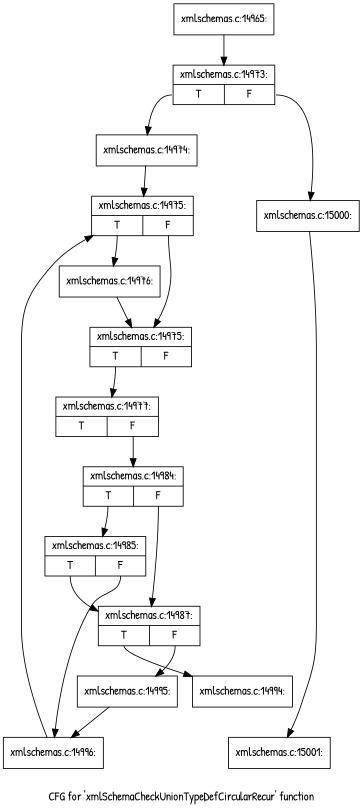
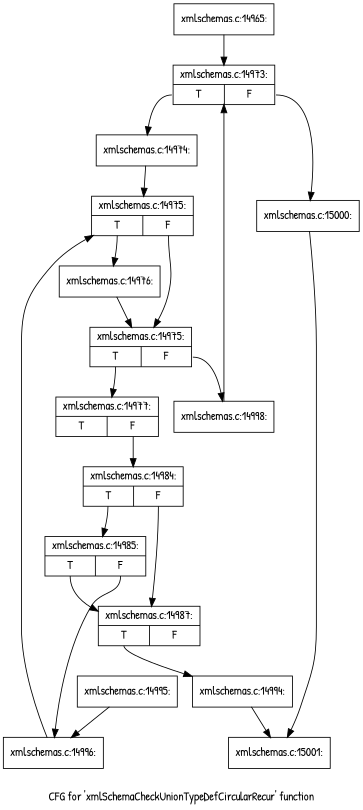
node "xmlschemas.c:14998:": added
edge "xmlschemas.c:14987:" -> "xmlschemas.c:14995:": removed
edge "xmlschemas.c:14994:" -> "xmlschemas.c:15001:": added
